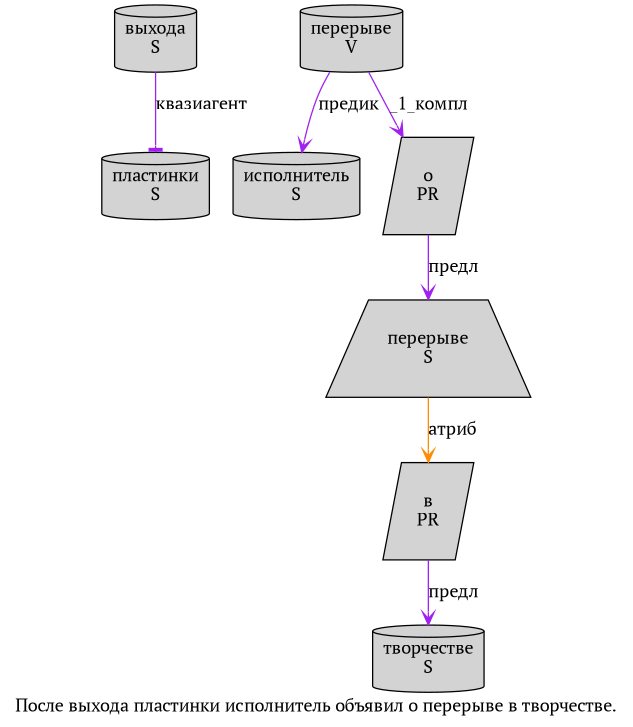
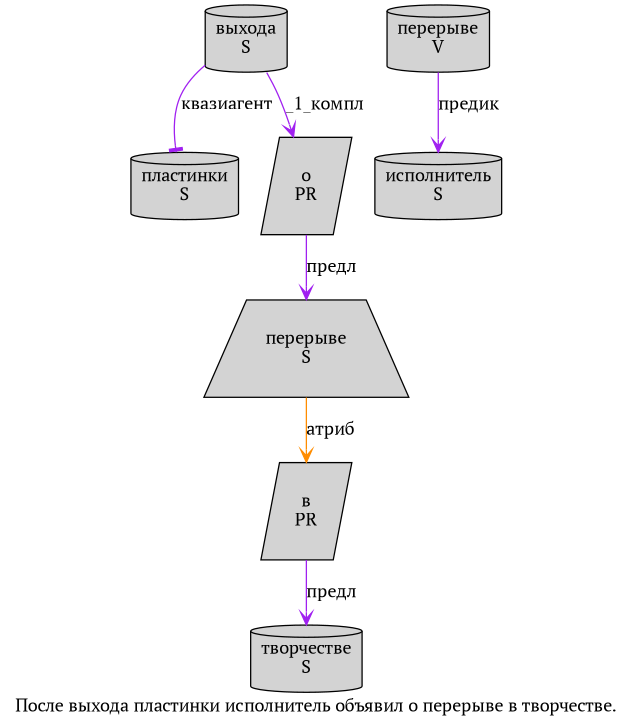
edge "перерыве V" -> "о PR": now "выхода S" -> "о PR"
